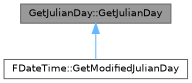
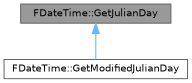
node "GetJulianDay::GetJulianDay": label "GetJulianDay::GetJulianDay" -> "FDateTime::GetJulianDay"
